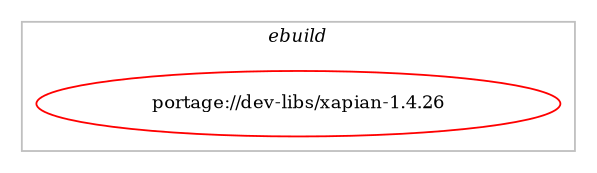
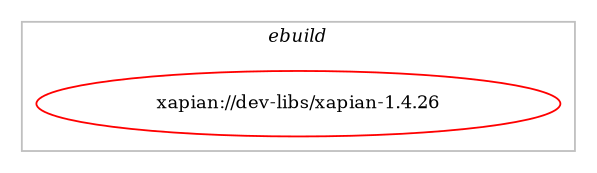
node "portage://dev-libs/xapian-1.4.26": label "portage://dev-libs/xapian-1.4.26" -> "xapian://dev-libs/xapian-1.4.26"
